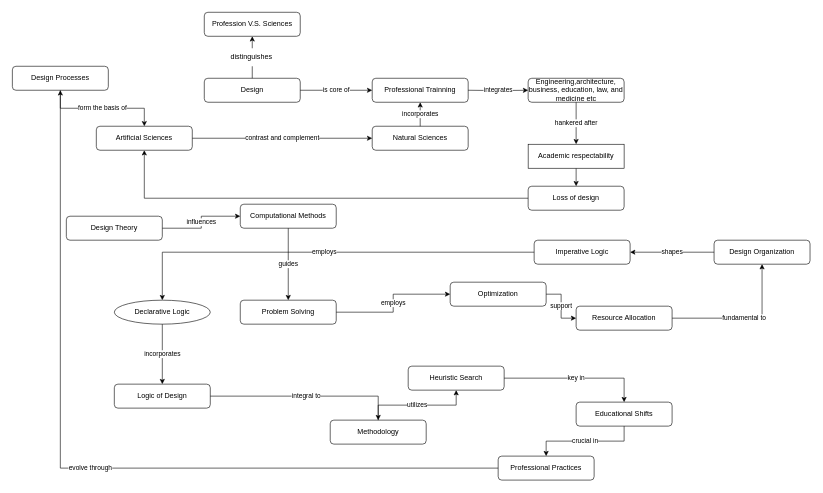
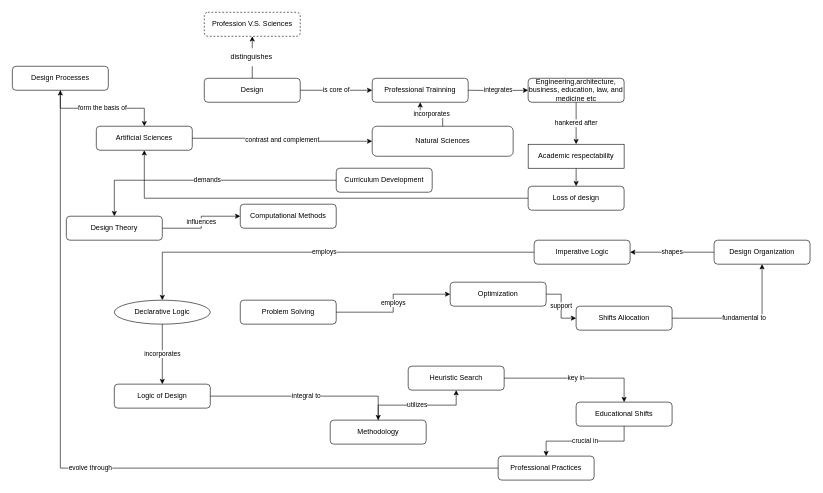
node "Profession V.S. Sciences": style solid -> dashed
node "Natural Sciences": size 96x24 -> 141x30
edge "Curriculum Development" -> "Design Theory": added, label "demands"
node "Curriculum Development": added
edge "Computational Methods" -> "Problem Solving": removed, label "guides"
node "Resource Allocation": label "Resource Allocation" -> "Shifts Allocation"
